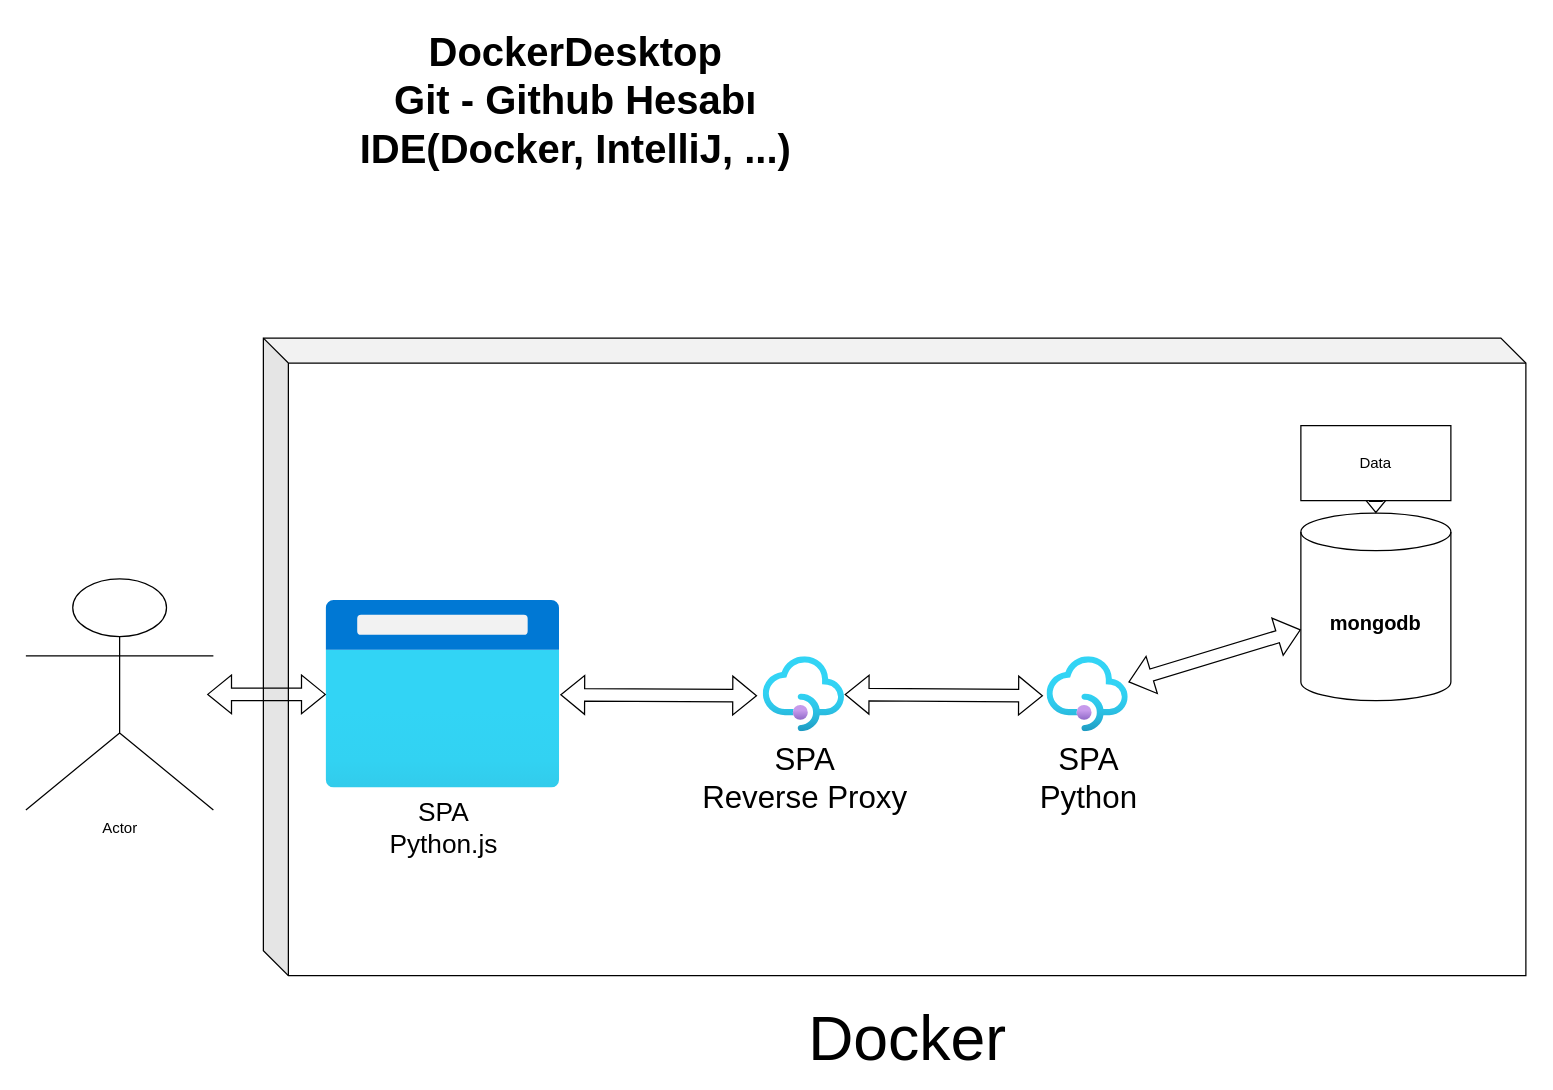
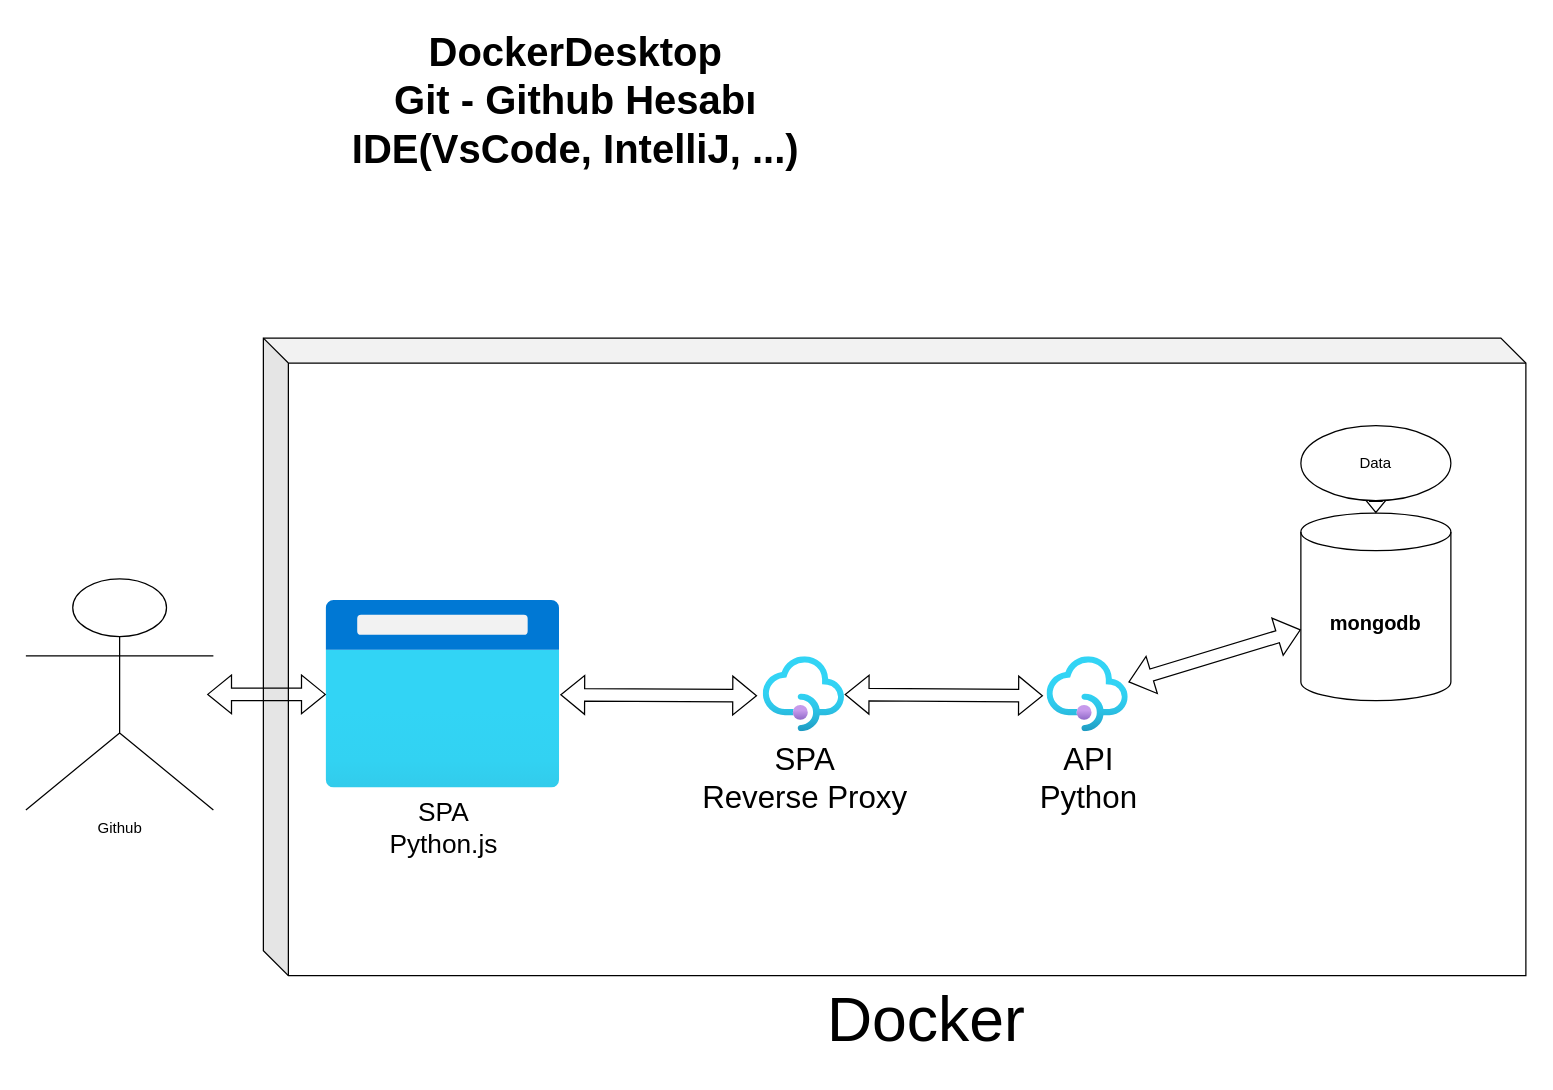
node "DockerDesktopGit - Github HesabıIDE(Docker, IntelliJ, ...)": label "DockerDesktopGit - Github HesabıIDE(Docker, IntelliJ, ...)" -> "DockerDesktopGit - Github HesabıIDE(VsCode, IntelliJ, ...)"
node "Data": shape rectangle -> ellipse
node "SPA Python": label "SPA Python" -> "API Python"
node "Actor": label "Actor" -> "Github"
node "Docker": moved (907, 1038) -> (926, 1019)
